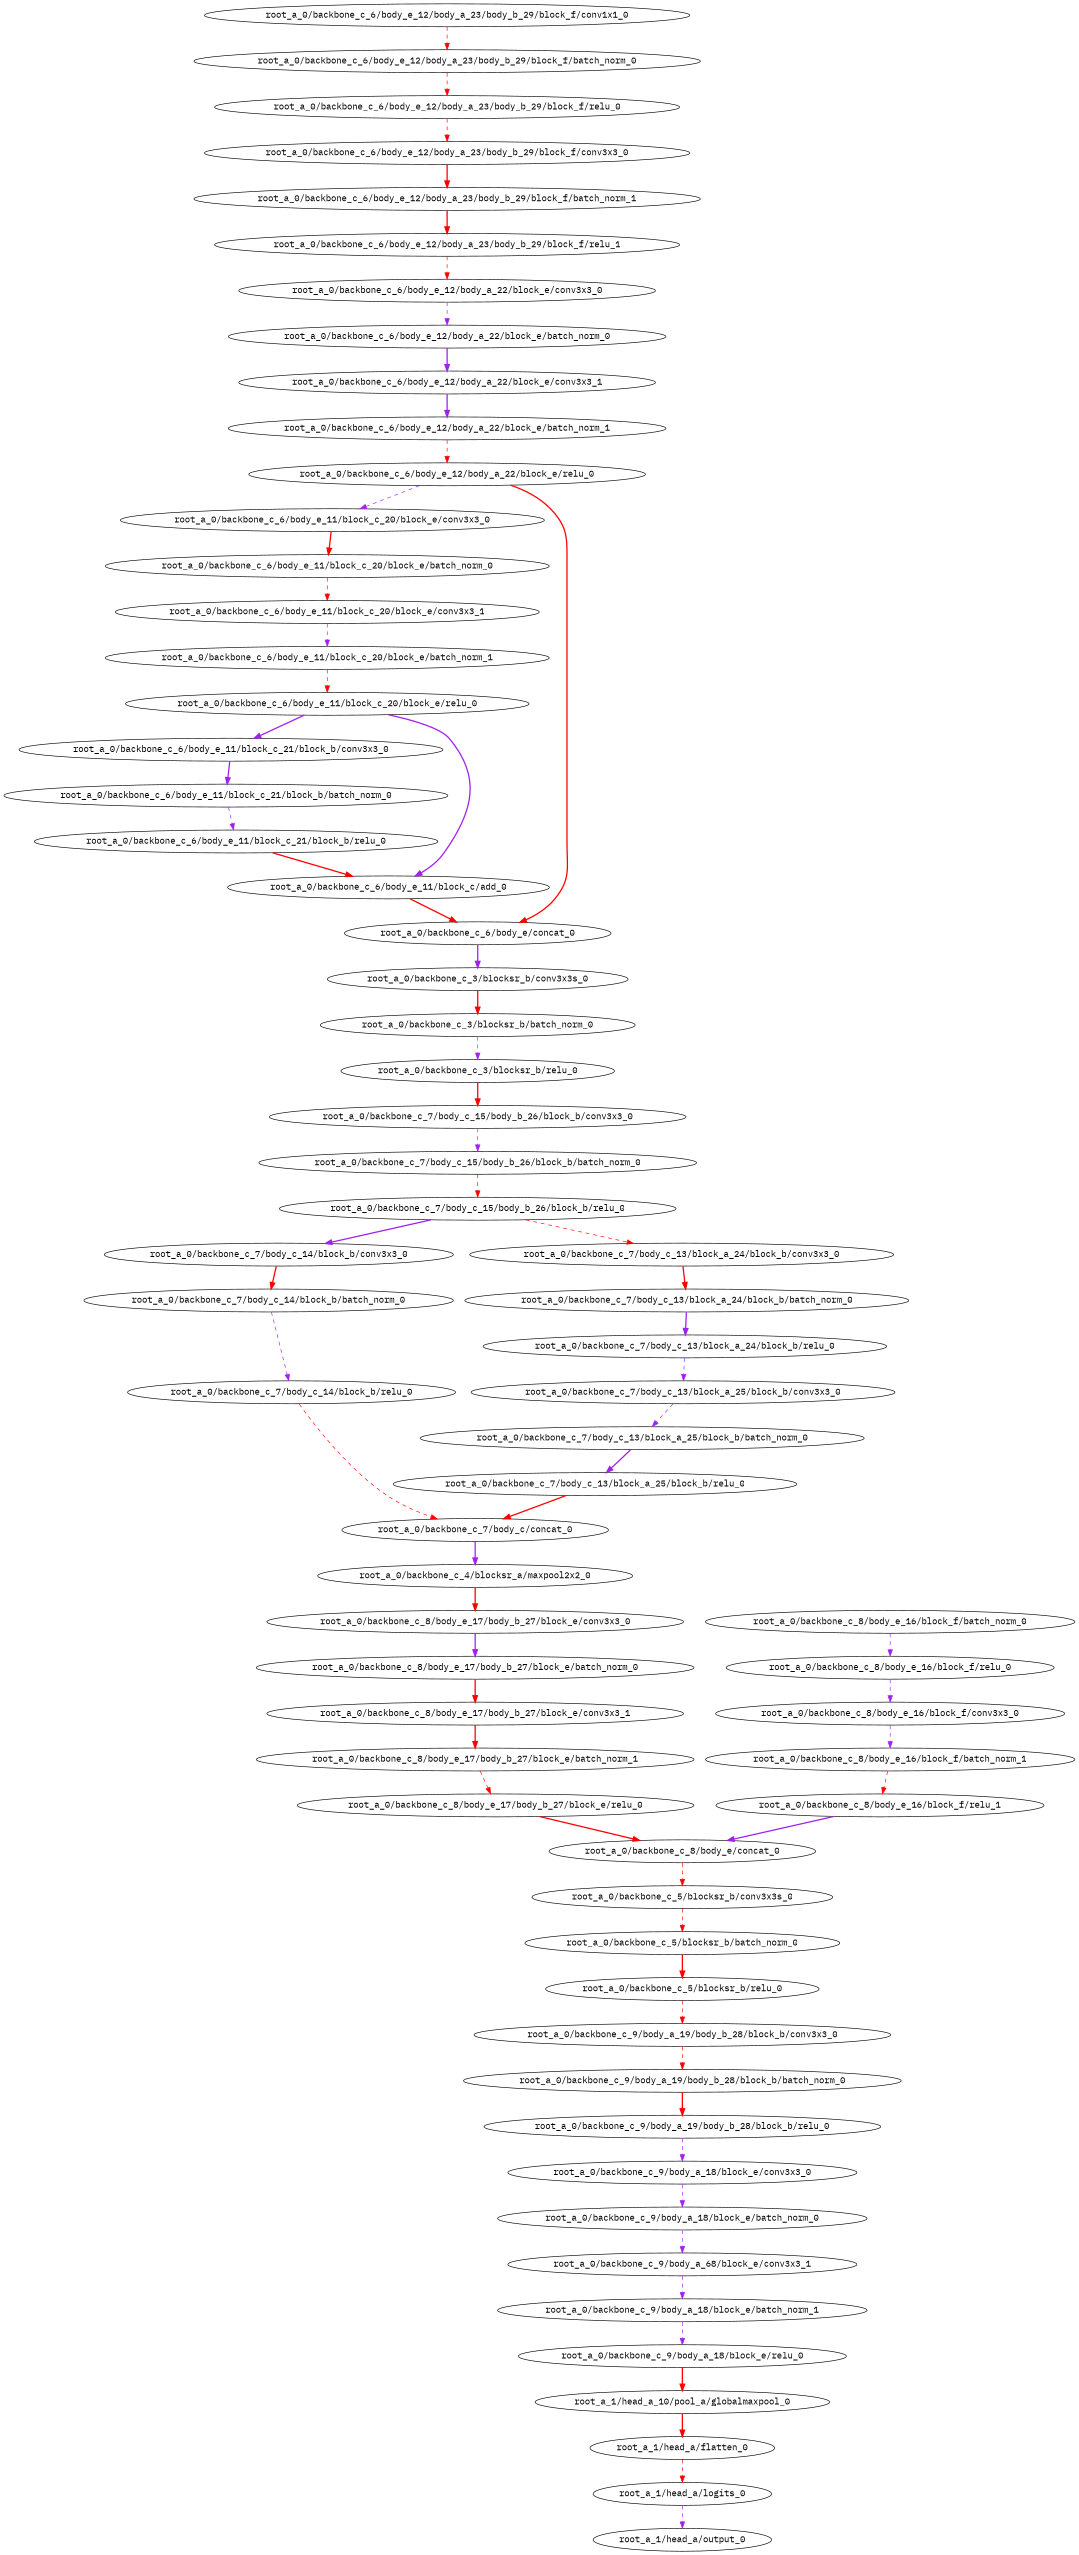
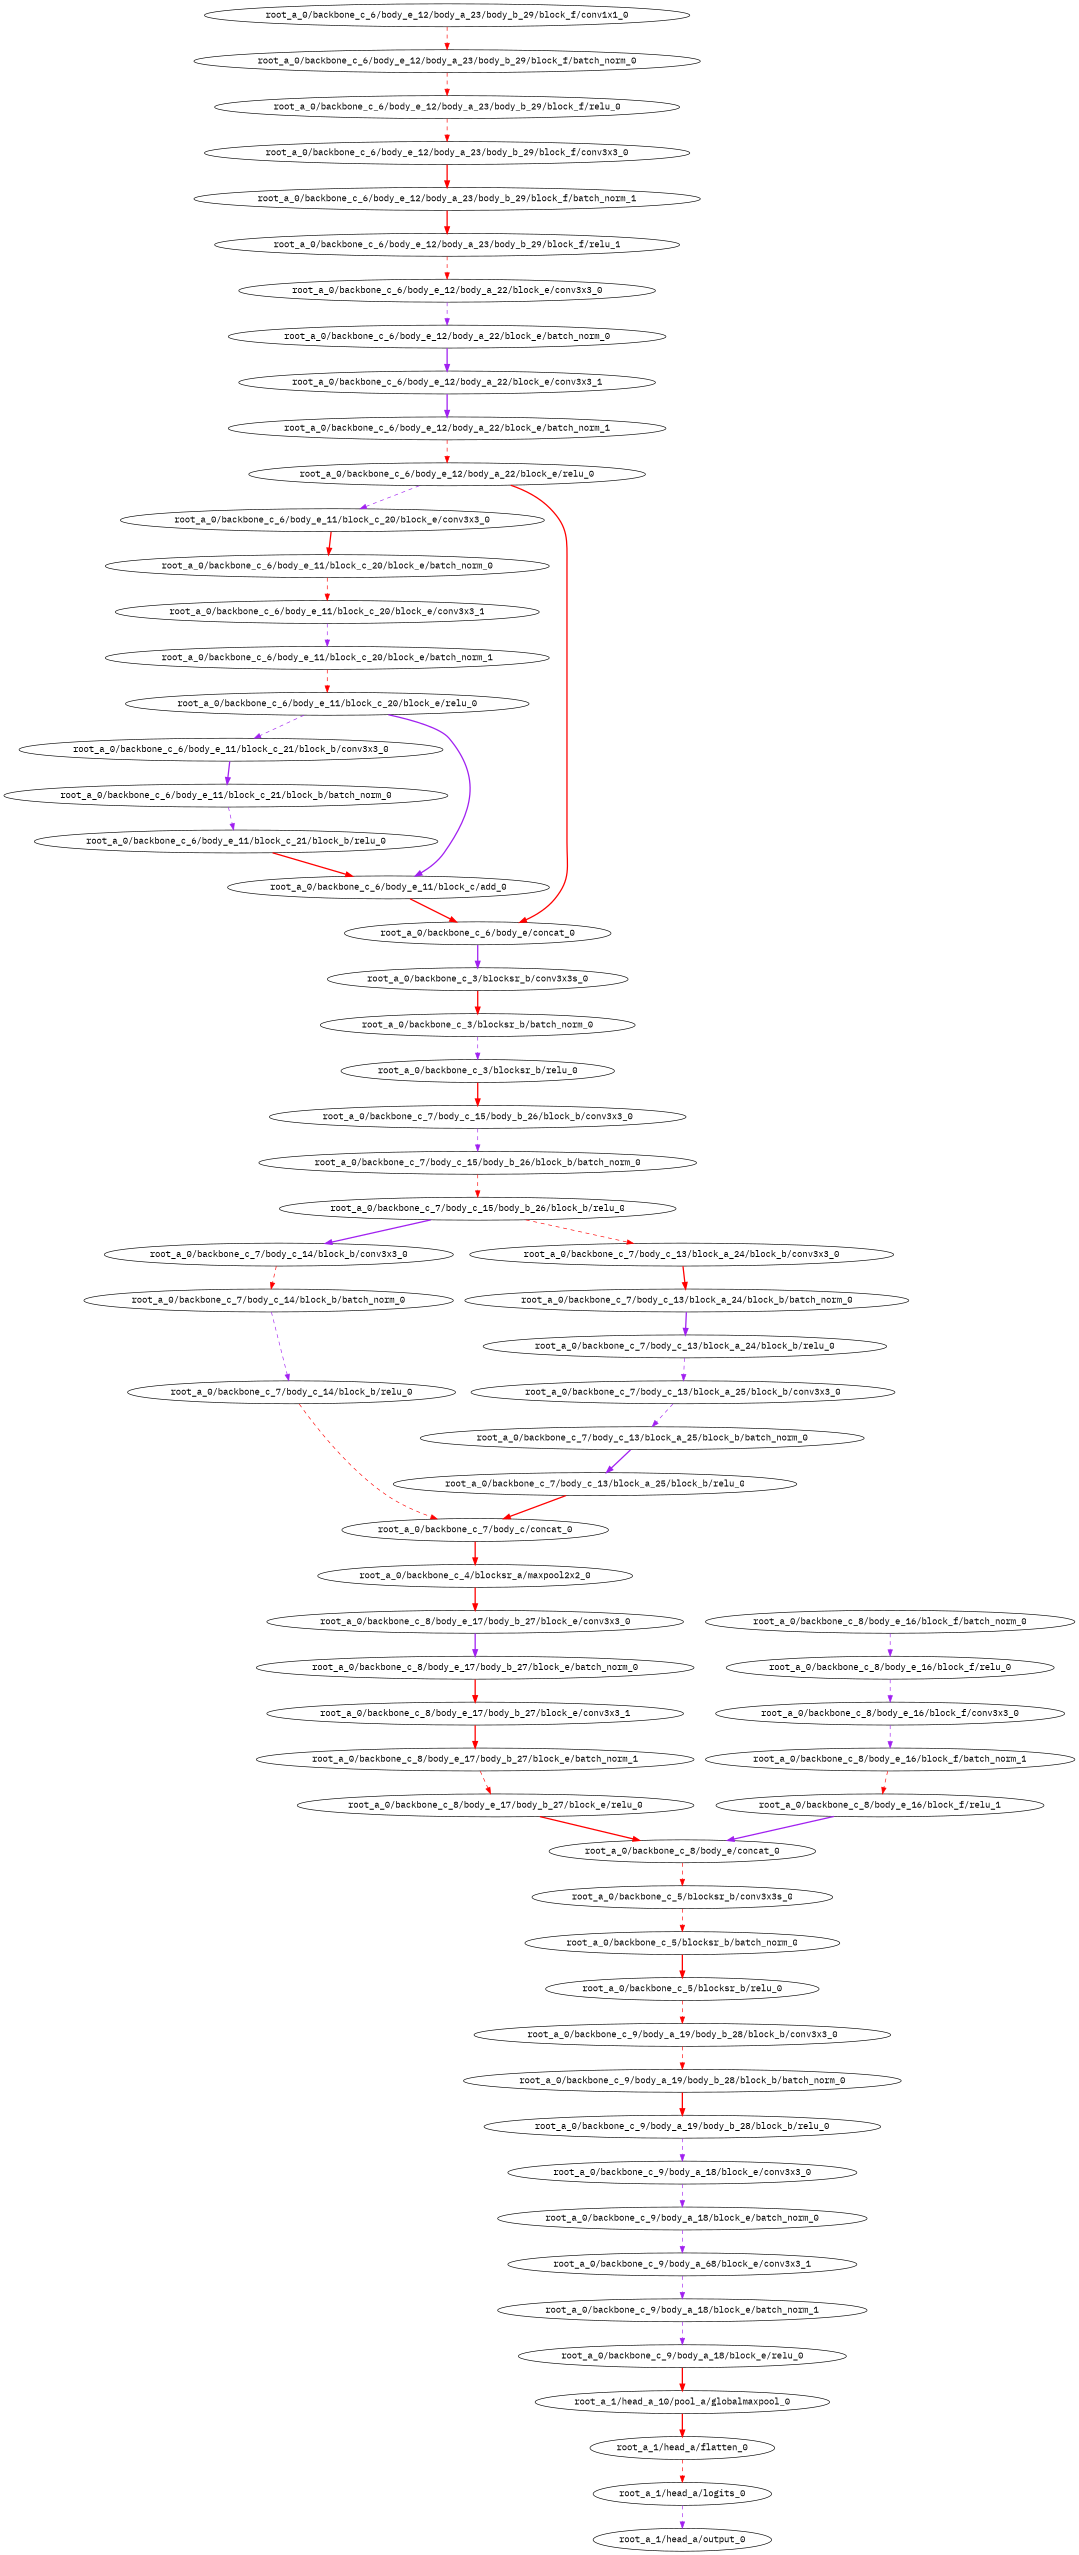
edge "root_a_0/backbone_c_6/body_e_11/block_c_20/block_e/relu_0" -> "root_a_0/backbone_c_6/body_e_11/block_c_21/block_b/conv3x3_0": style bold -> dashed
edge "root_a_0/backbone_c_7/body_c_14/block_b/conv3x3_0" -> "root_a_0/backbone_c_7/body_c_14/block_b/batch_norm_0": style bold -> dashed
edge "root_a_0/backbone_c_7/body_c/concat_0" -> "root_a_0/backbone_c_4/blocksr_a/maxpool2x2_0": color purple -> red
